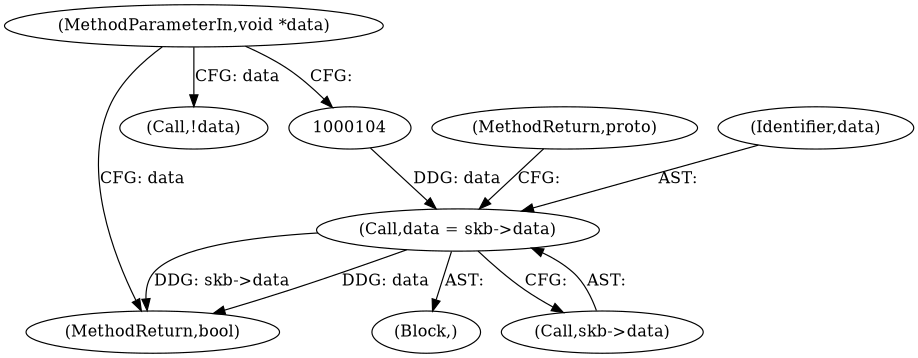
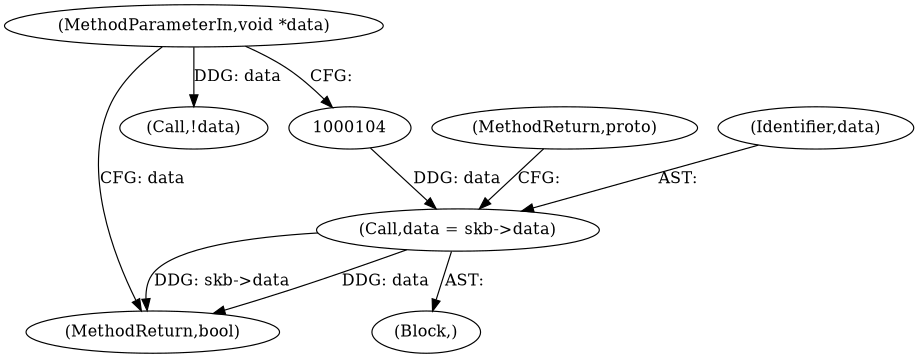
edge "(MethodParameterIn,void *data)" -> "(Call,!data)": label "CFG: data" -> "DDG: data"
node "(Call,skb->data)": removed
